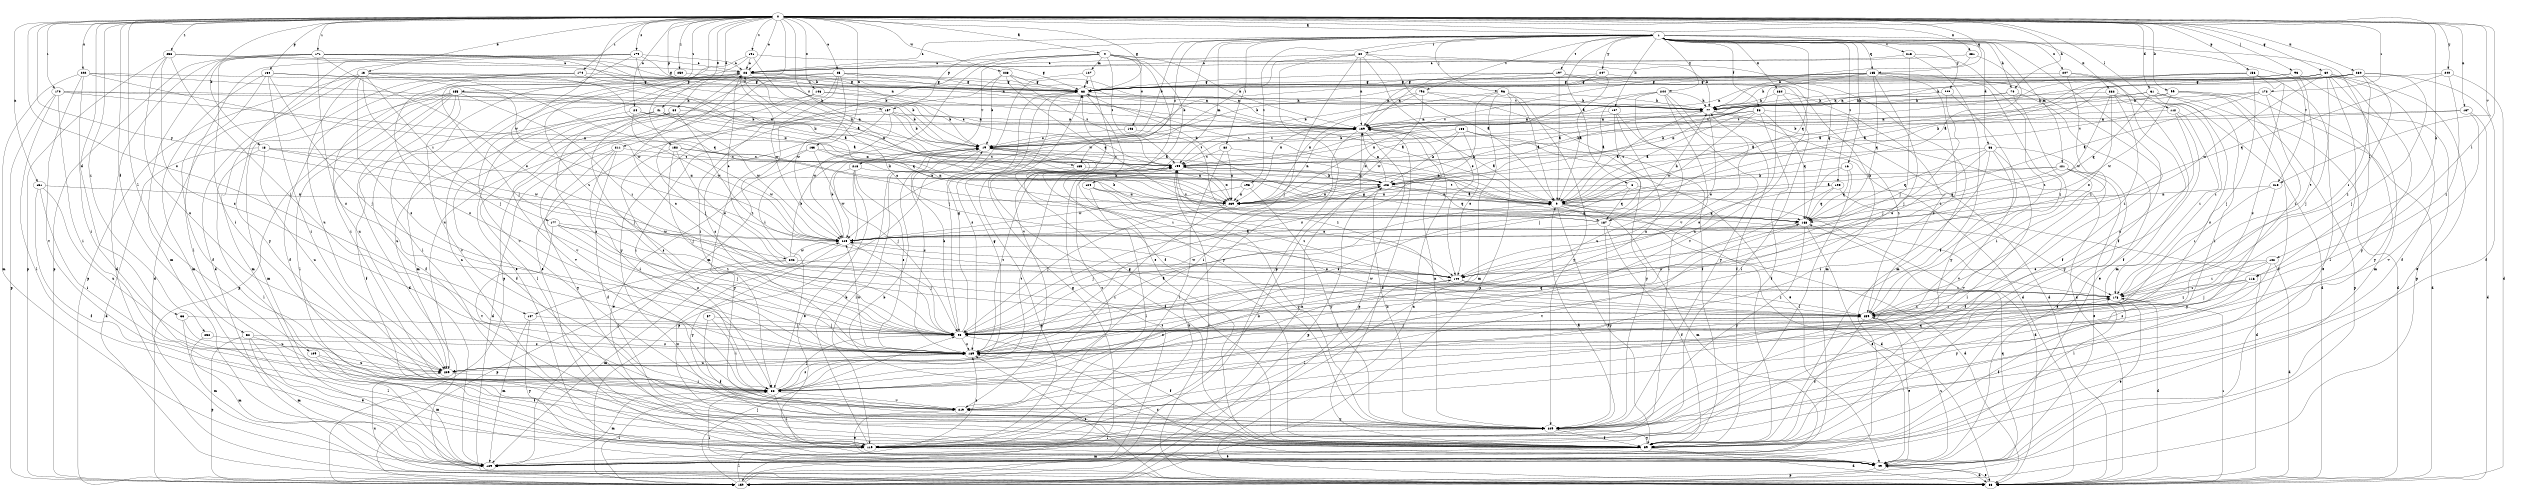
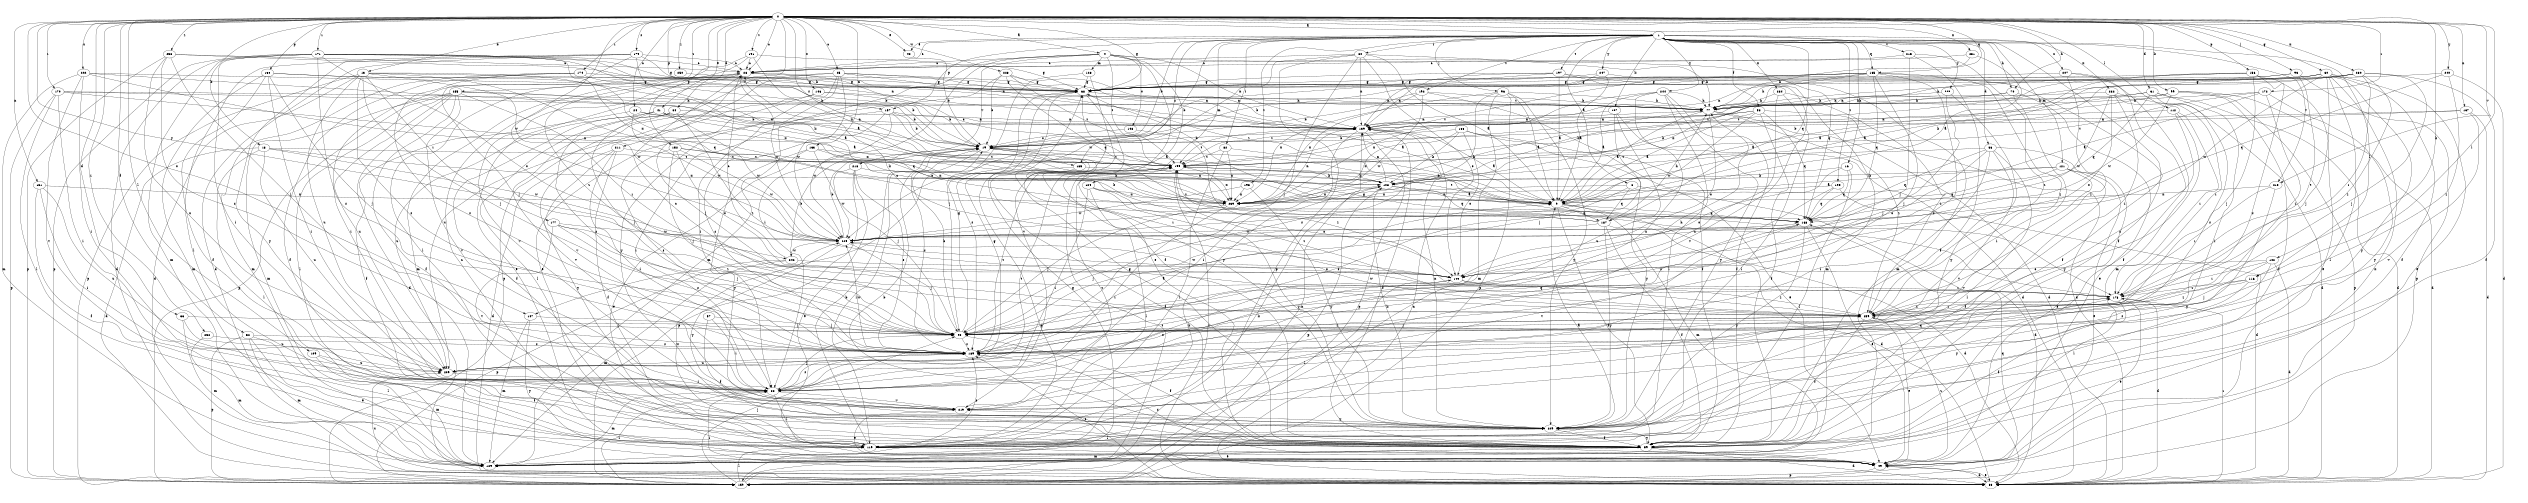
node "48": added
node "127": label "127" -> "128"
edge "13" -> "68": label "i" -> "g"
node "792": label "792" -> "192"
edge "28" -> "239": now "171" -> "239"
edge "98" -> "77": label "v" -> "h"
edge "168" -> "229": label "a" -> "w"
edge "242" -> "229": reversed
edge "60" -> "129": label "m" -> "x"
edge "124" -> "88": added, label "i"
